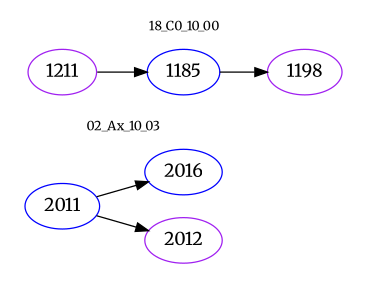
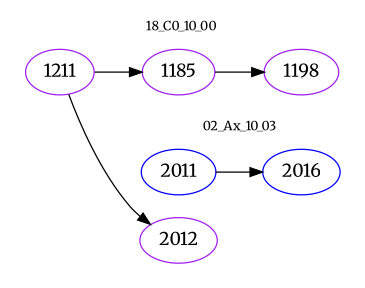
node "1185": color blue -> purple
edge "2011" -> "2012": now "1211" -> "2012"
